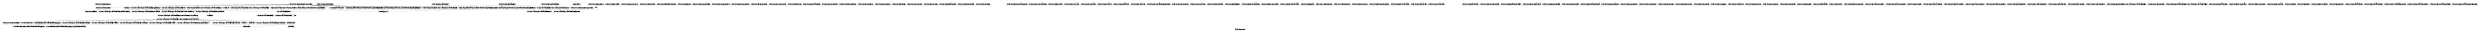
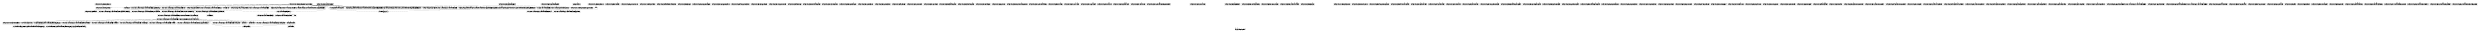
node "_ZN9LAMMPS_NS3Fix13unpack_borderEiiPd": removed
node "_ZN9LAMMPS_NS3Fix8post_runEv": added
node "_ZN9LAMMPS_NS3Fix13zero_momentumEv": removed
node "_ZN9LAMMPS_NS3Fix15rebuild_specialEv": removed
node "_ZN9LAMMPS_NS11FixNHSphere5nve_xEv": removed
node "_ZN9LAMMPS_NS3Fix12size_restartEi": added
